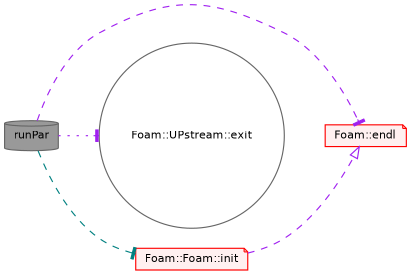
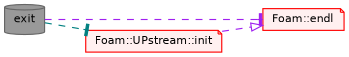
node "runPar": label "runPar" -> "exit"
node "Foam::UPstream::exit": removed
node "Foam::Foam::init": label "Foam::Foam::init" -> "Foam::UPstream::init"
